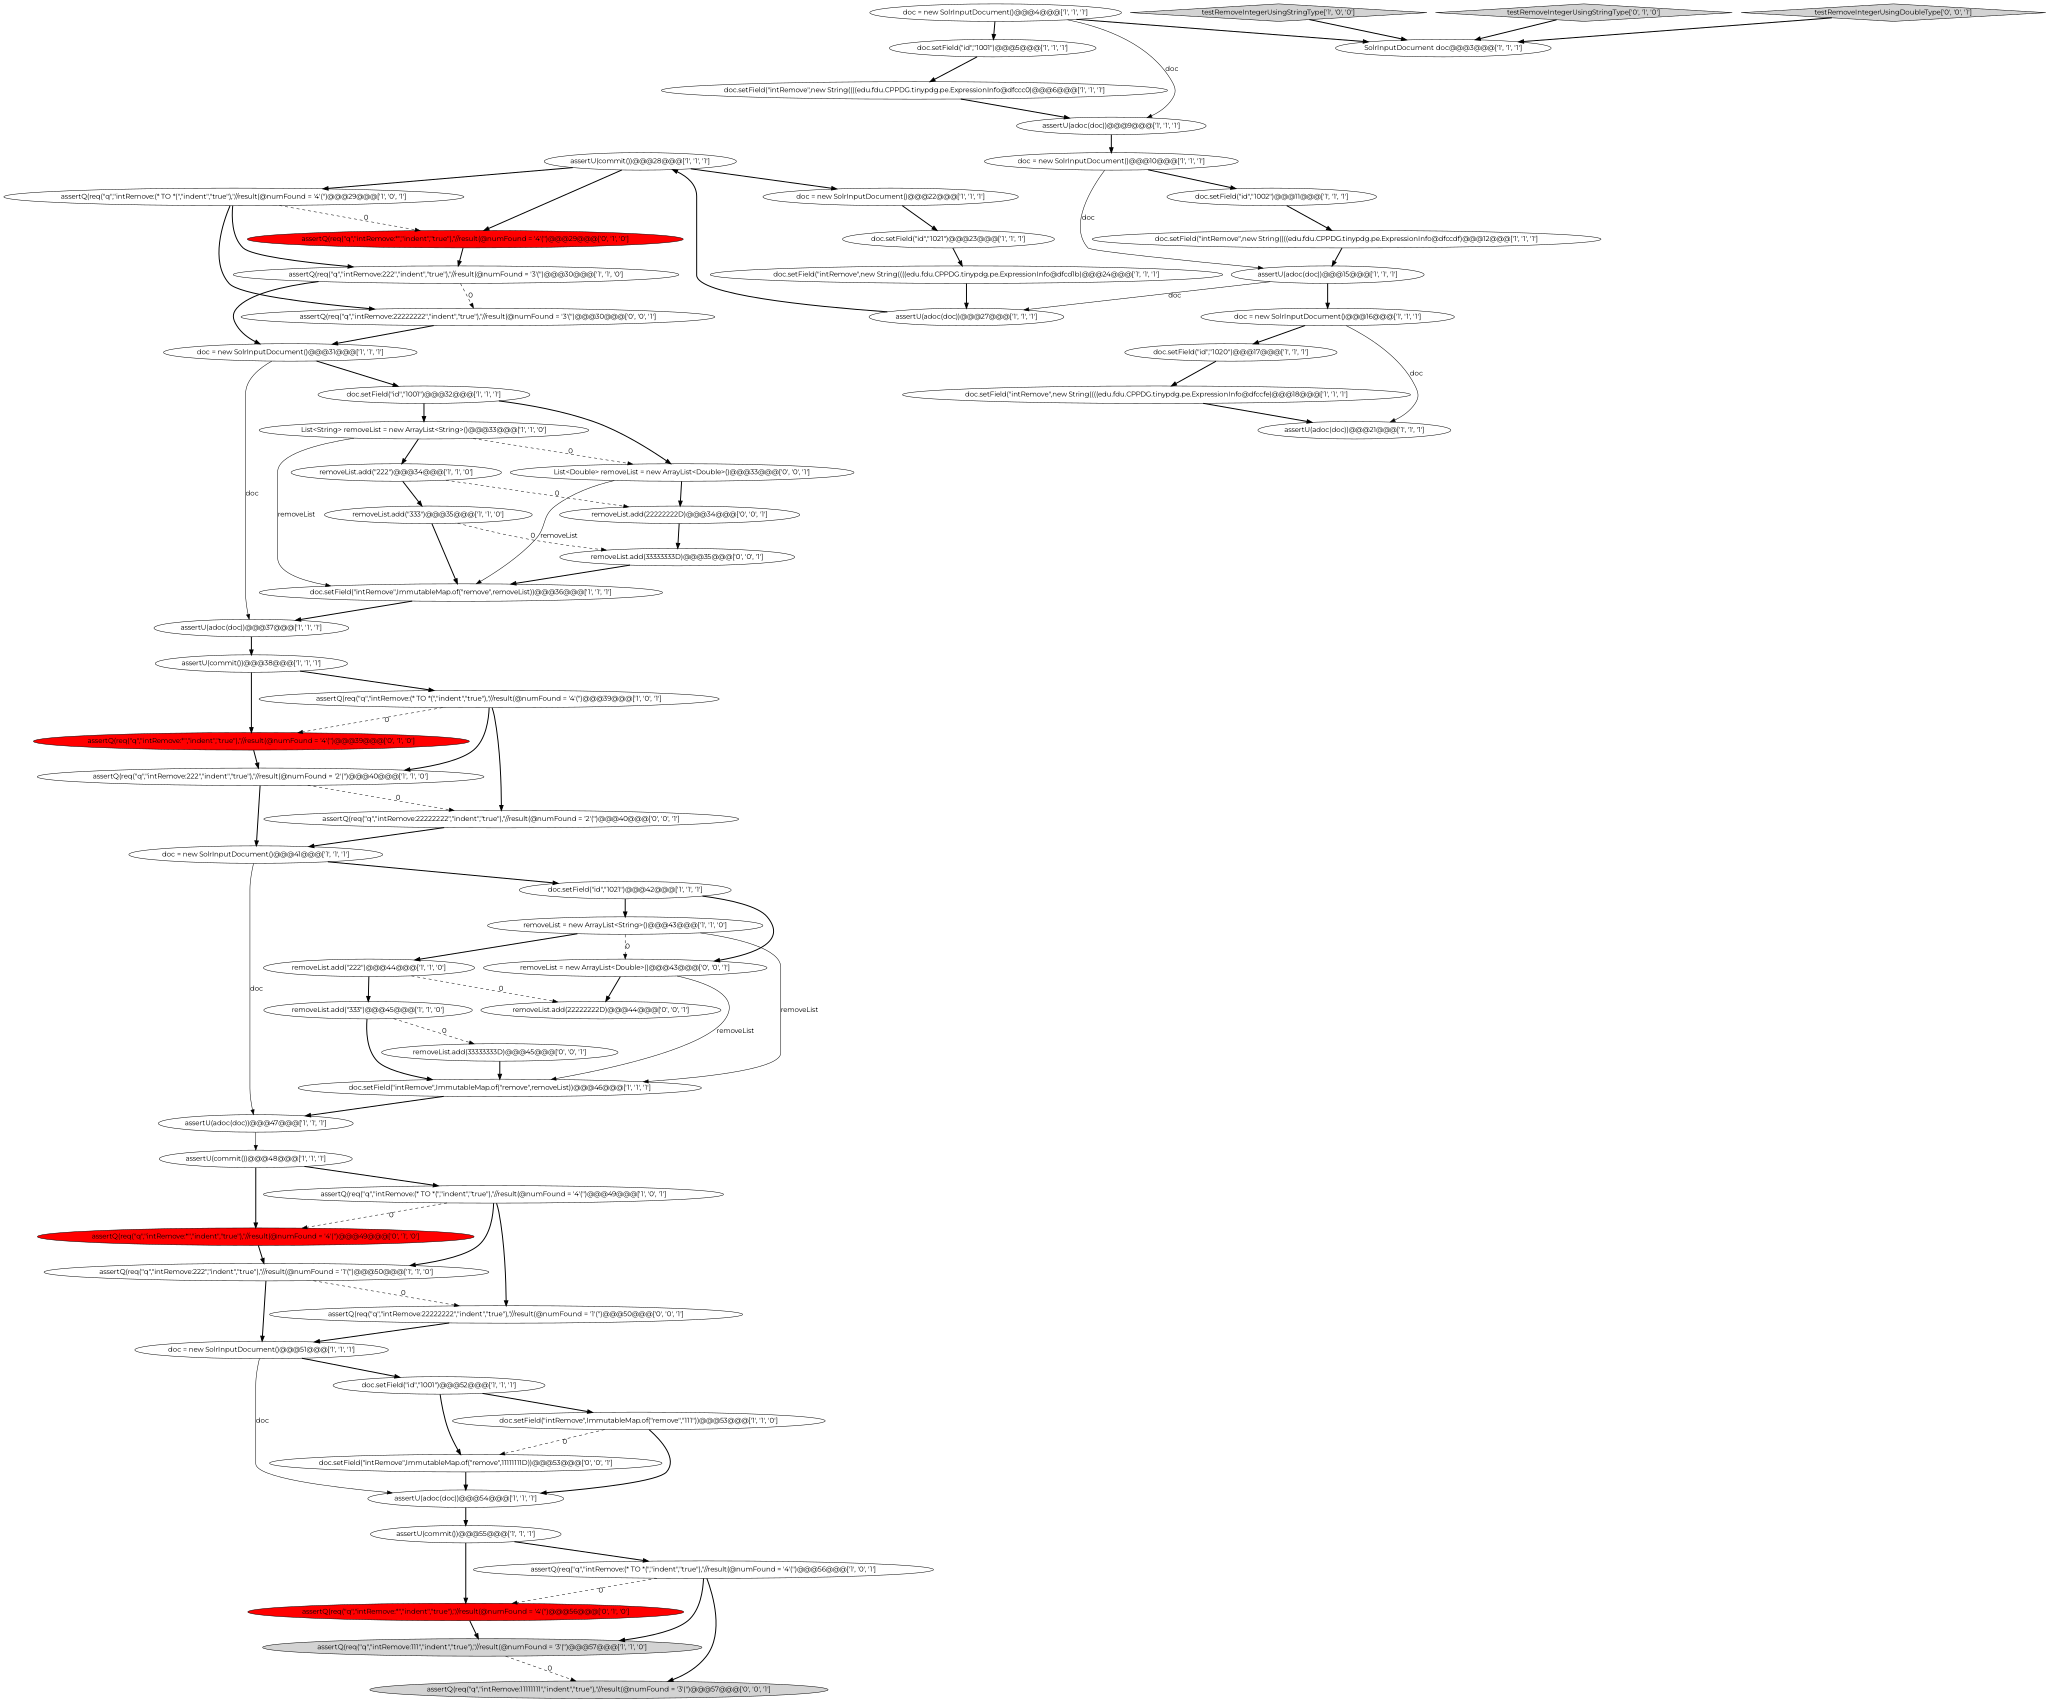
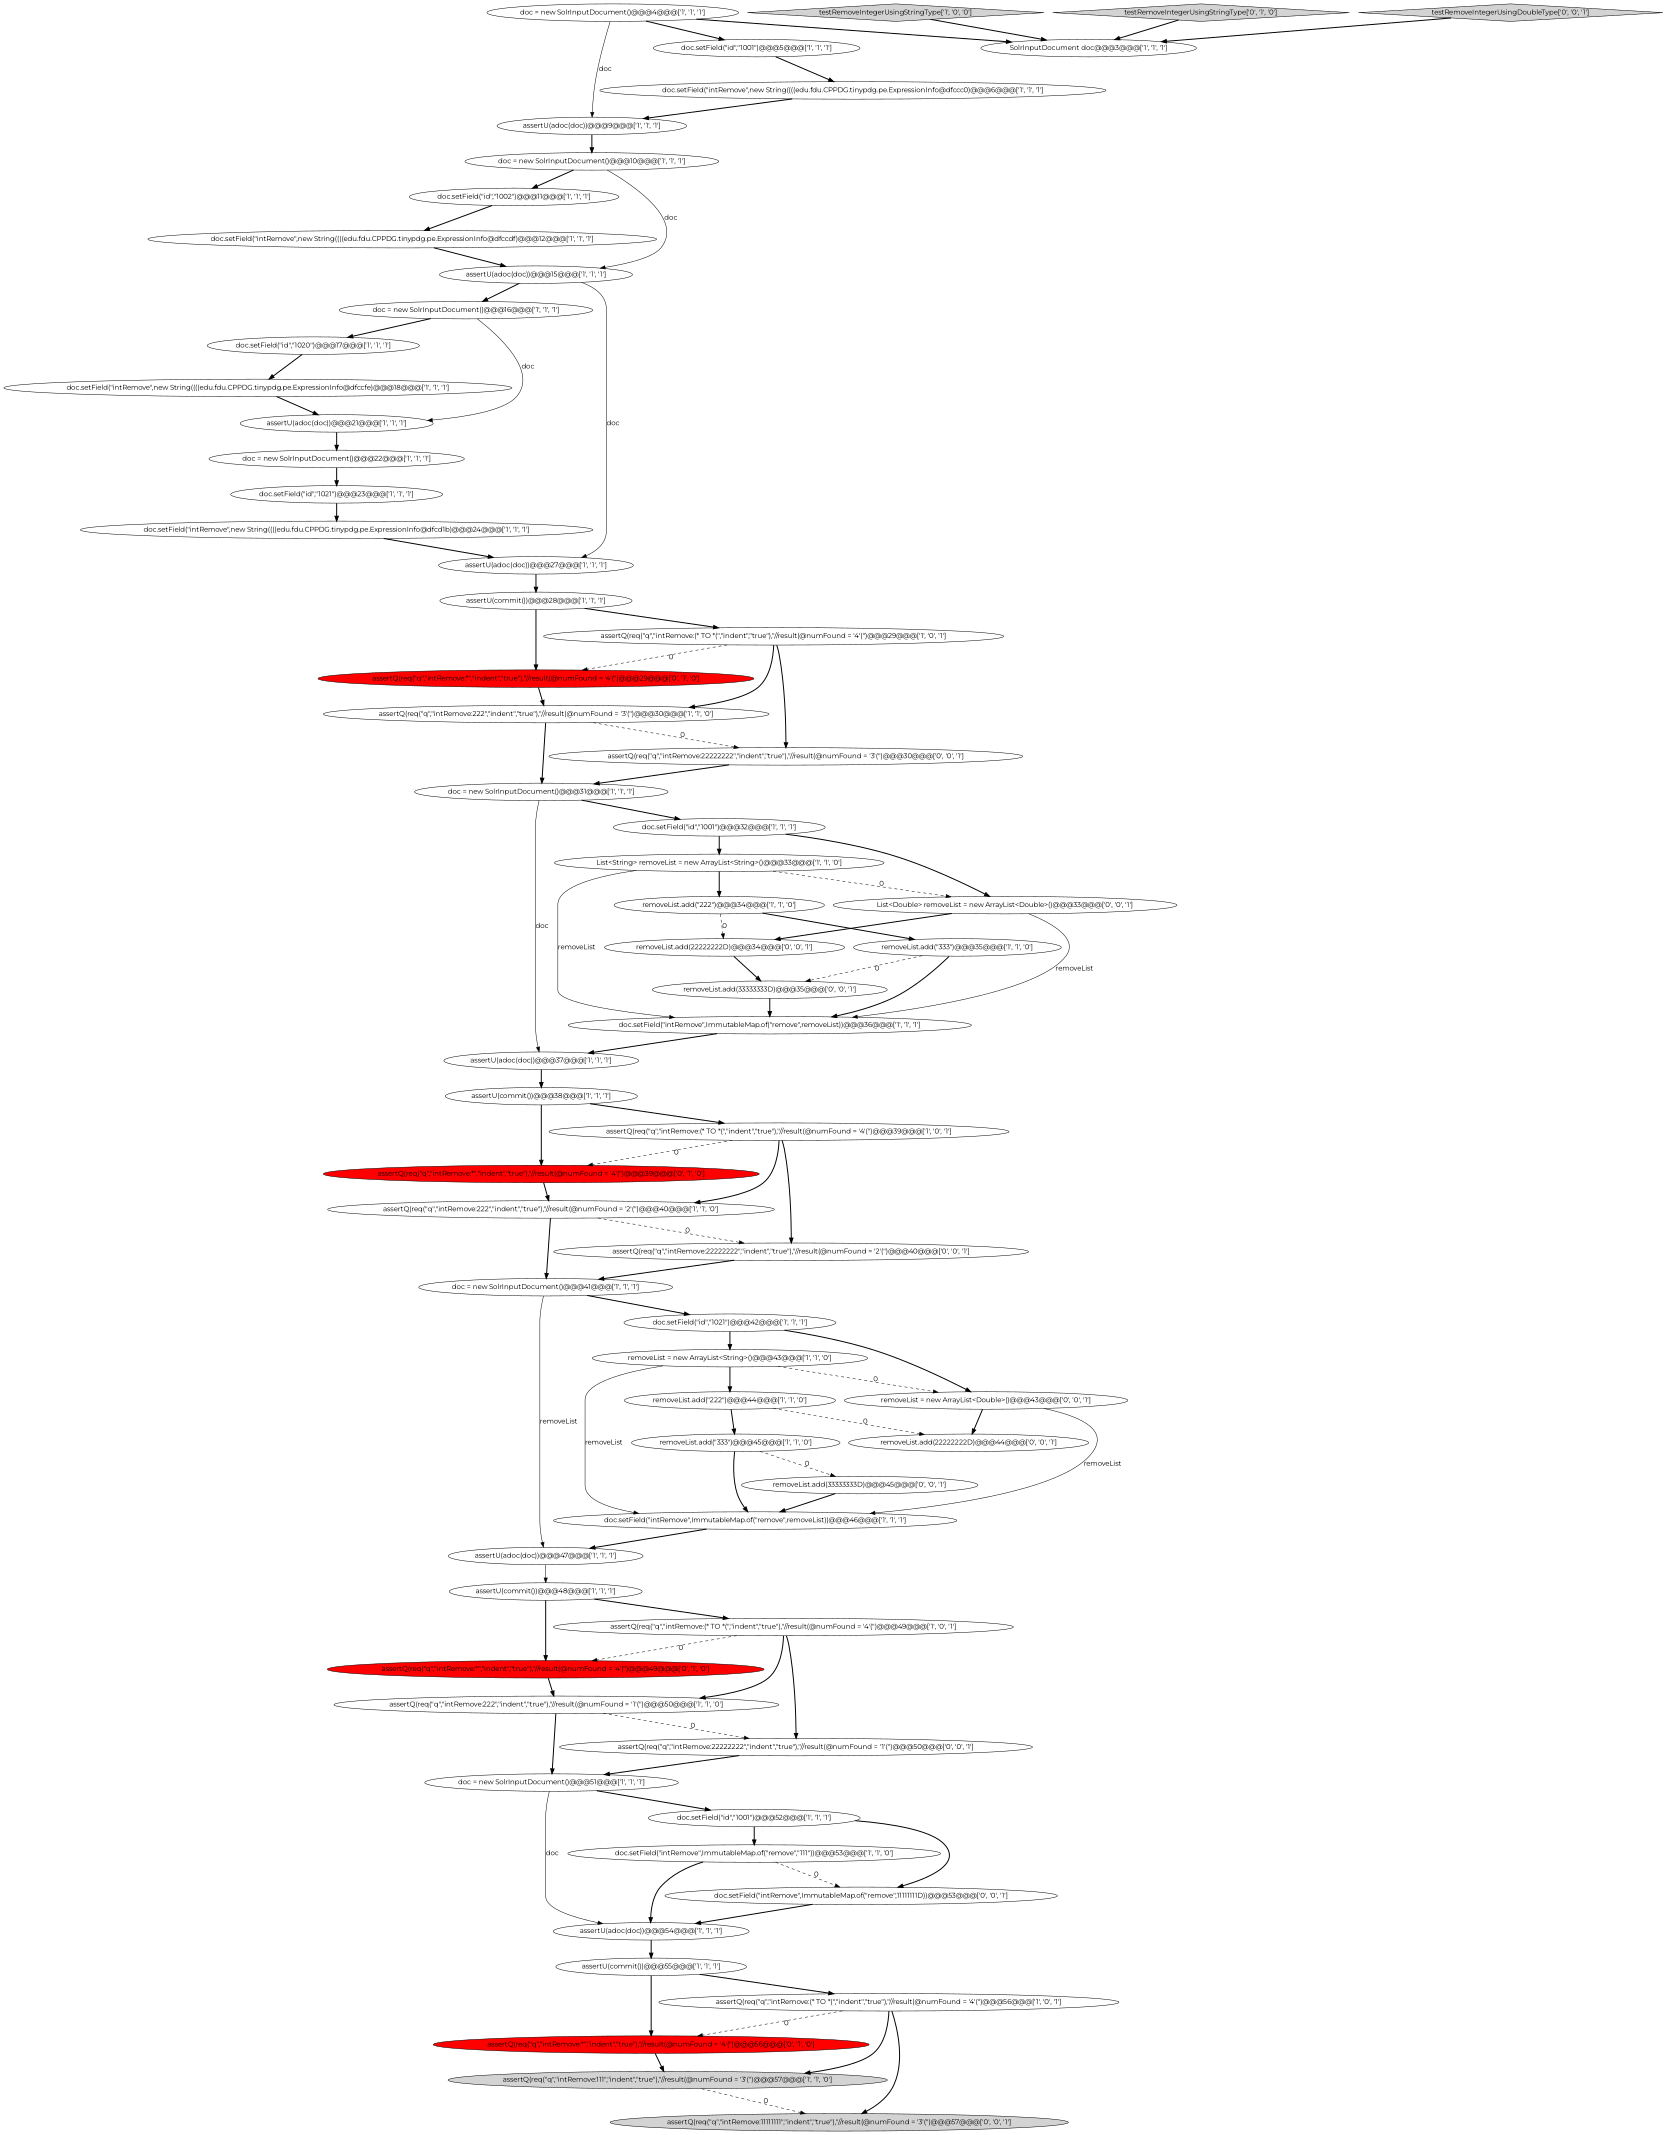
edge "assertU(commit())@@@28@@@['1', '1', '1']" -> "doc = new SolrInputDocument()@@@22@@@['1', '1', '1']": now "assertU(adoc(doc))@@@21@@@['1', '1', '1']" -> "doc = new SolrInputDocument()@@@22@@@['1', '1', '1']"
edge "doc = new SolrInputDocument()@@@41@@@['1', '1', '1']" -> "assertU(adoc(doc))@@@47@@@['1', '1', '1']": label "doc" -> "removeList"
